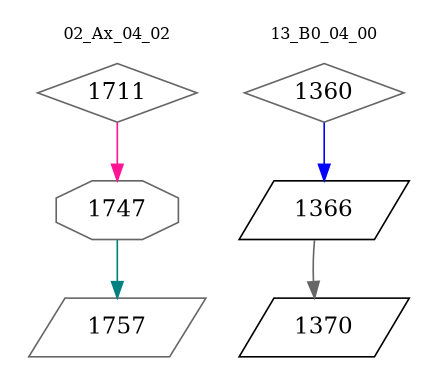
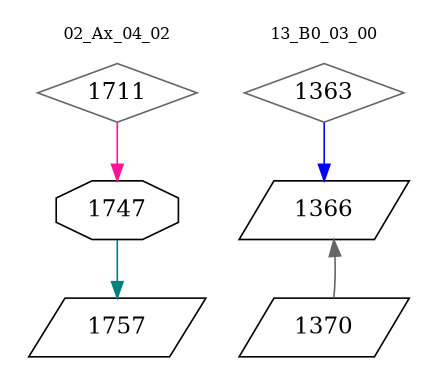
cluster "13_B0_04_00": label "13_B0_04_00" -> "13_B0_03_00"
node "1360": label "1360" -> "1363"
node "1747": color gray40 -> black
edge "1366" -> "1370": reversed
node "1757": color gray40 -> black
